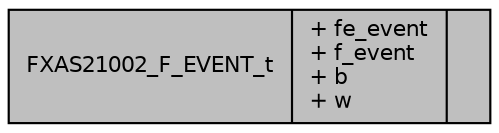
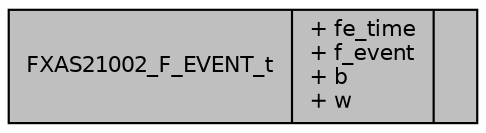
node "FXAS21002_F_EVENT_t": text "+ fe_event" -> "+ fe_time"
